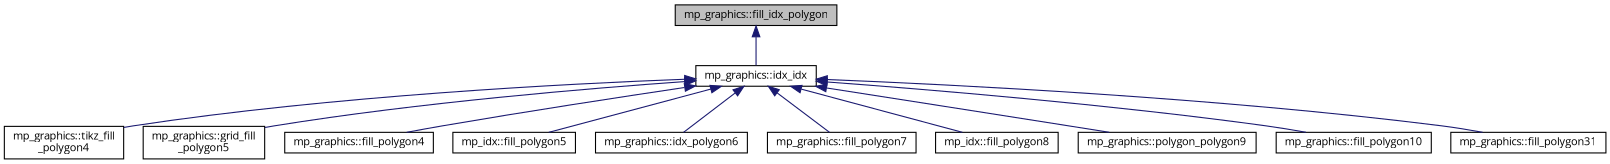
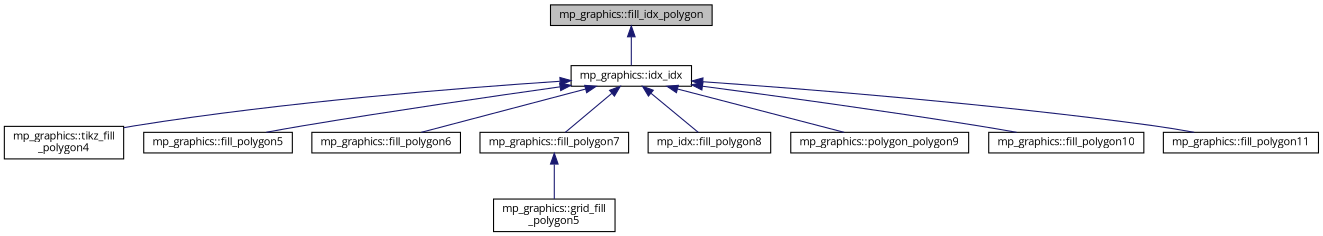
edge "mp_graphics::grid_fill _polygon5" -> "mp_graphics::idx_idx": now "mp_graphics::grid_fill _polygon5" -> "mp_graphics::fill_polygon7"
node "mp_graphics::fill_polygon4": removed
node "mp_idx::fill_polygon5": label "mp_idx::fill_polygon5" -> "mp_graphics::fill_polygon5"
node "mp_graphics::idx_polygon6": label "mp_graphics::idx_polygon6" -> "mp_graphics::fill_polygon6"
node "mp_graphics::fill_polygon31": label "mp_graphics::fill_polygon31" -> "mp_graphics::fill_polygon11"
